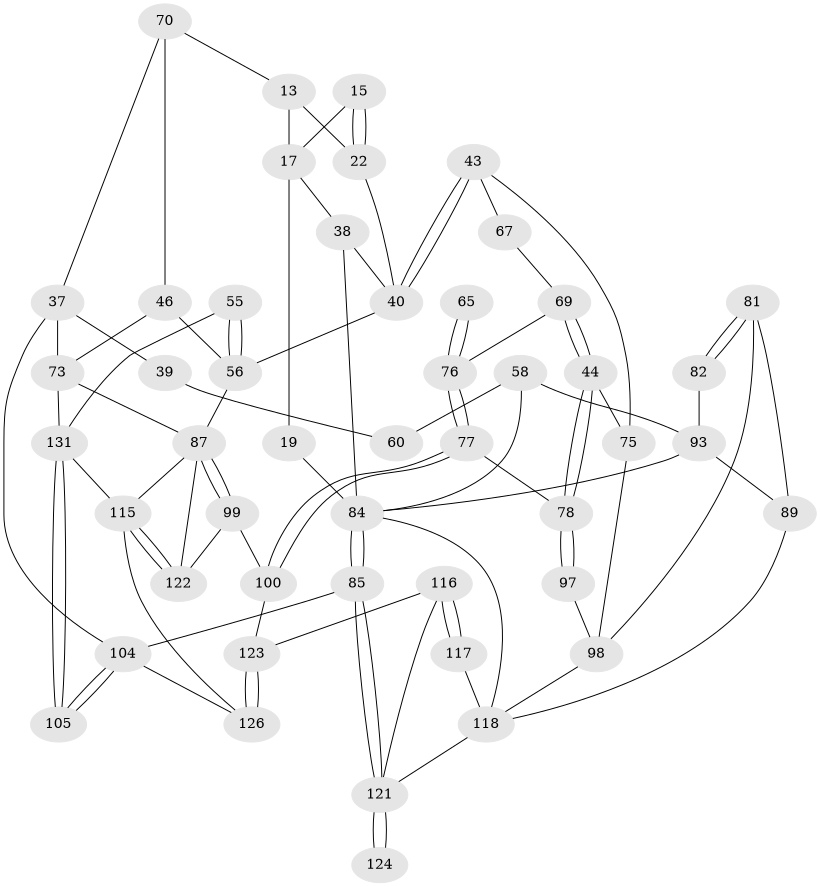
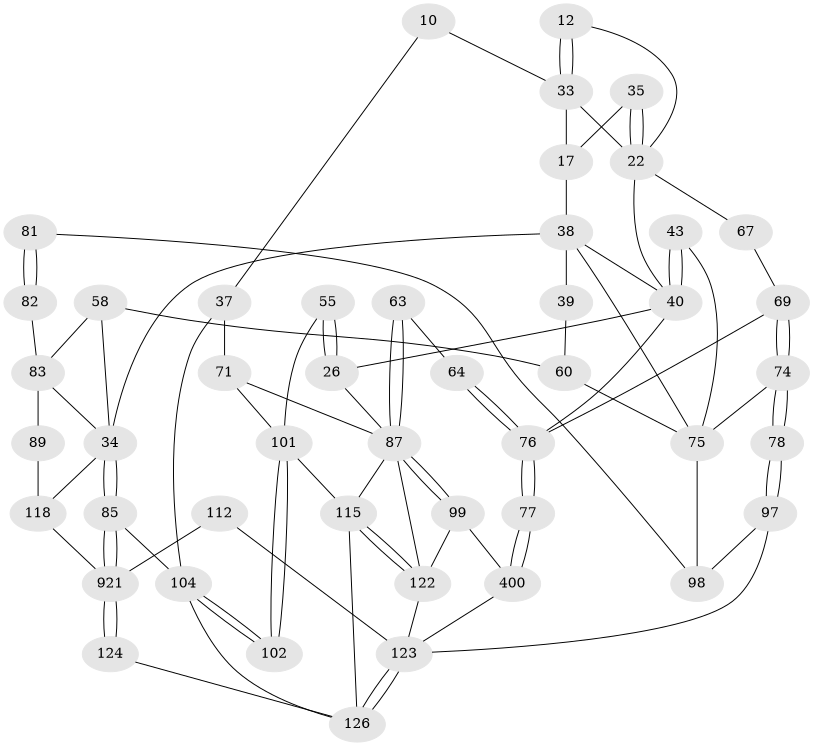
node "70": label "70" -> "10"
node "12": added
node "13": label "13" -> "33"
node "15": label "15" -> "35"
edge "43" -- "67": now "22" -- "67"
node "46": removed
node "63": added
node "65": label "65" -> "64"
edge "37" -- "39": now "38" -- "39"
edge "38" -- "75": added
node "73": label "73" -> "71"
node "56": label "56" -> "26"
node "44": label "44" -> "74"
edge "40" -- "76": added
edge "60" -- "75": added
edge "81" -- "89": removed
node "131": label "131" -> "101"
node "19": removed
node "93": label "93" -> "83"
edge "77" -- "78": removed
node "84": label "84" -> "34"
node "100": label "100" -> "400"
node "116": label "116" -> "112"
edge "122" -- "123": added
edge "97" -- "123": added
node "117": removed
edge "124" -- "126": added
edge "98" -- "118": removed
node "105": label "105" -> "102"
node "121": label "121" -> "921"
